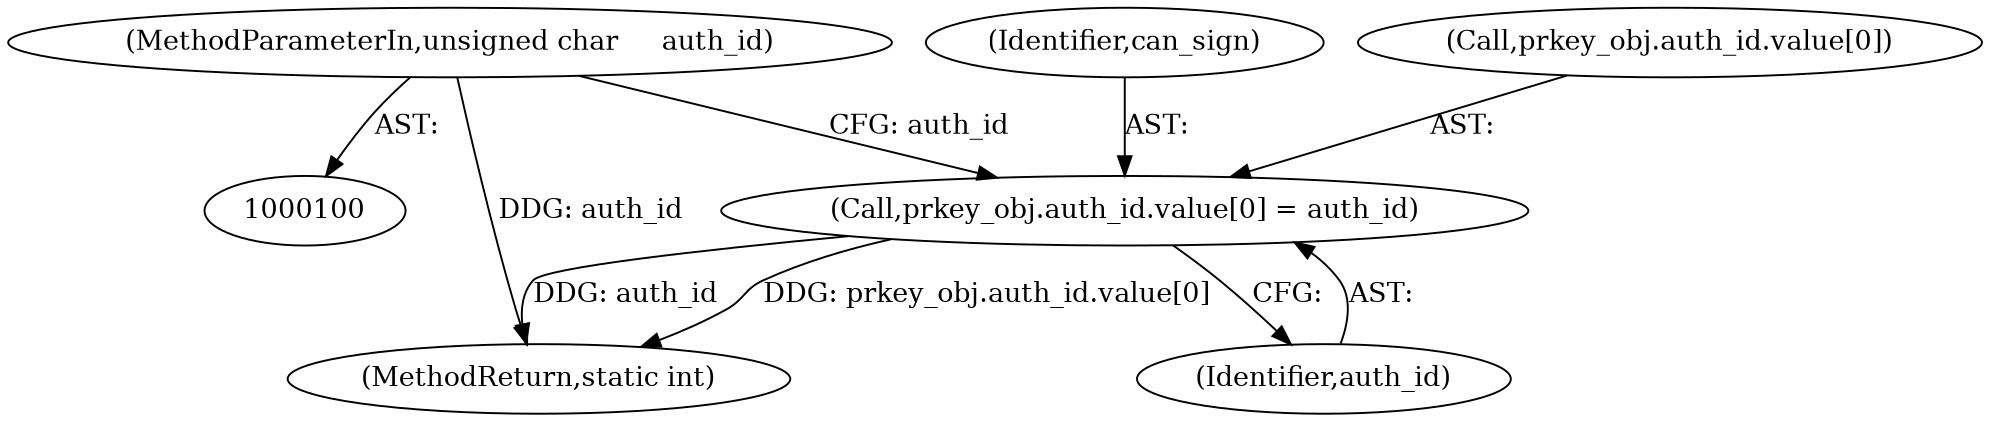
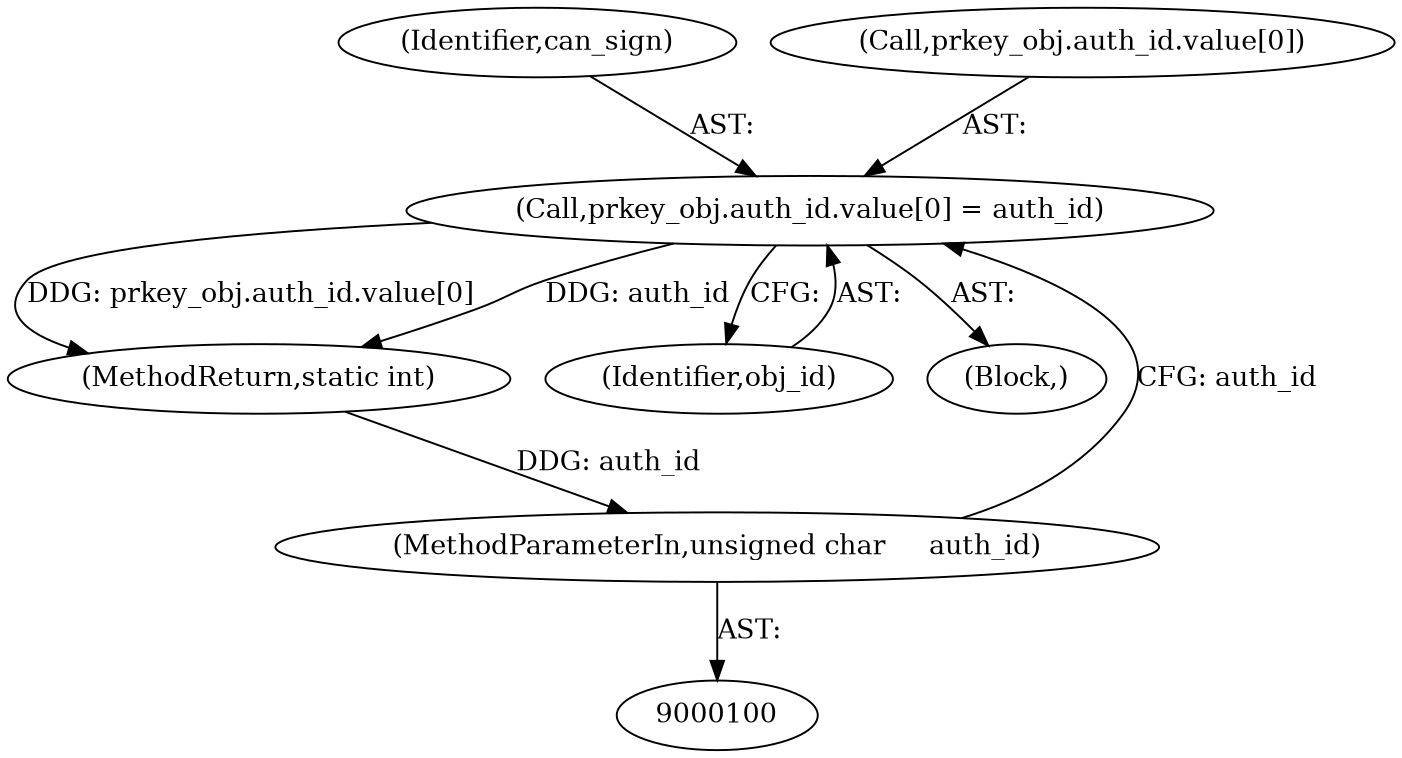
edge "(MethodParameterIn,unsigned char     auth_id)" -> "(MethodReturn,static int)": reversed
node "1000100": label "1000100" -> "9000100"
node "(Block,)": added
node "(Identifier,auth_id)": label "(Identifier,auth_id)" -> "(Identifier,obj_id)"
